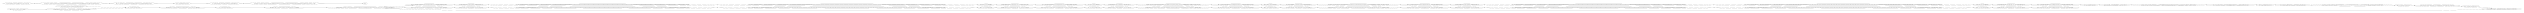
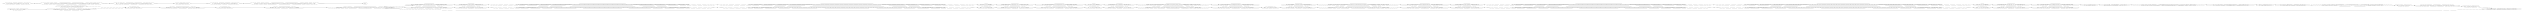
node "$r10 = (java.text.DecimalFormat) r1": removed
